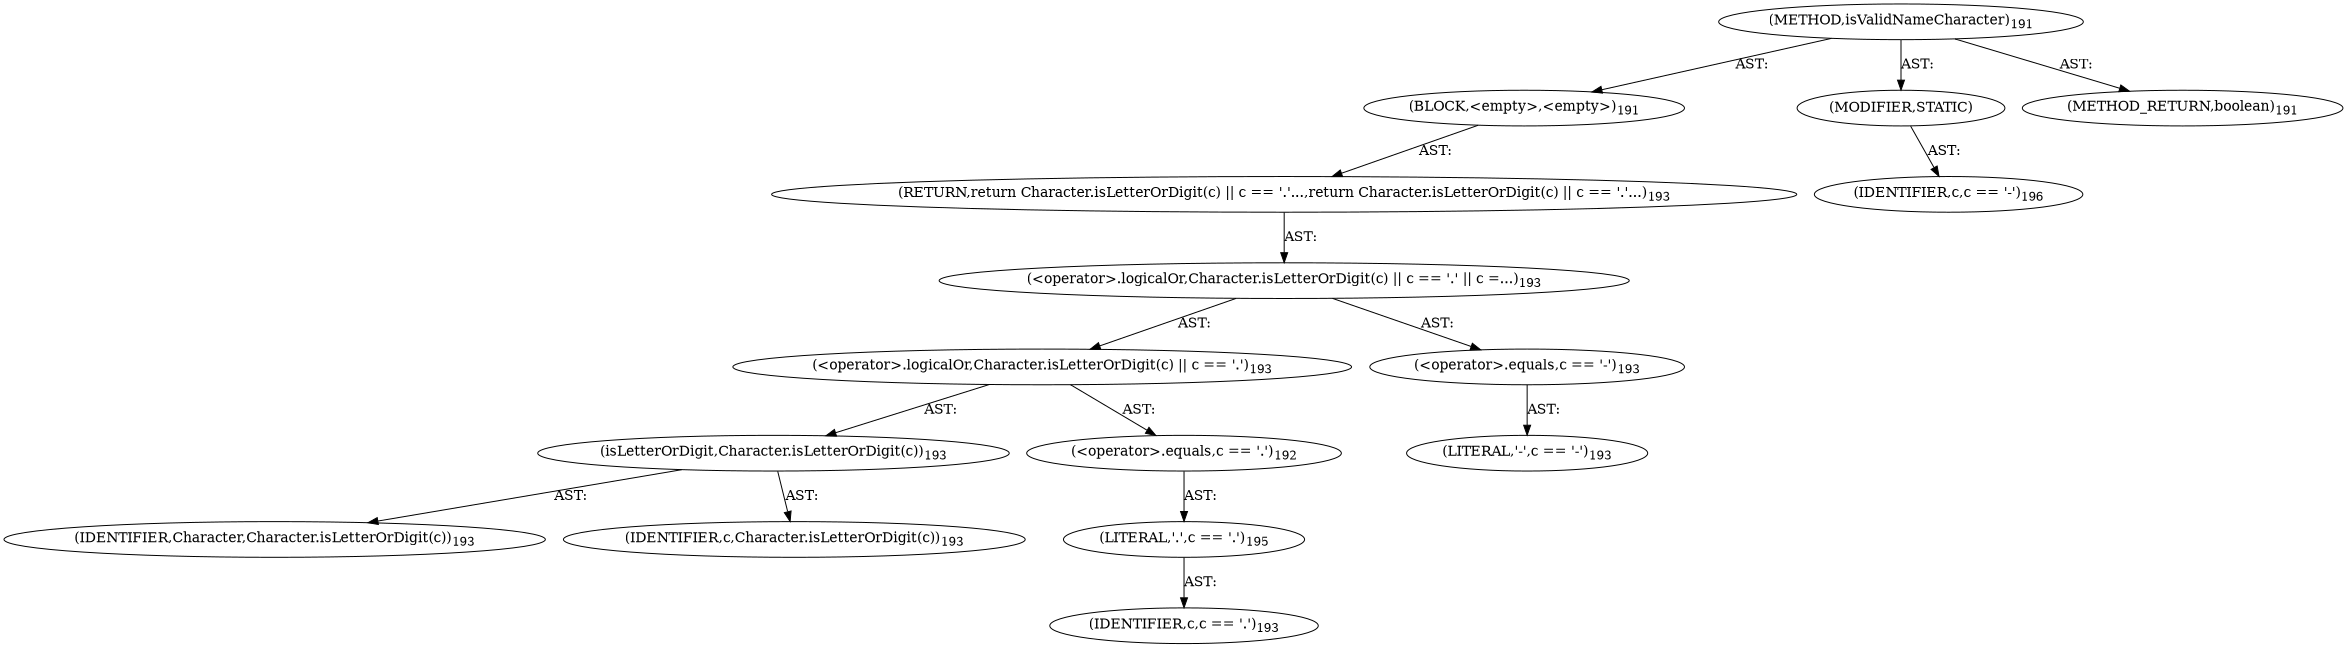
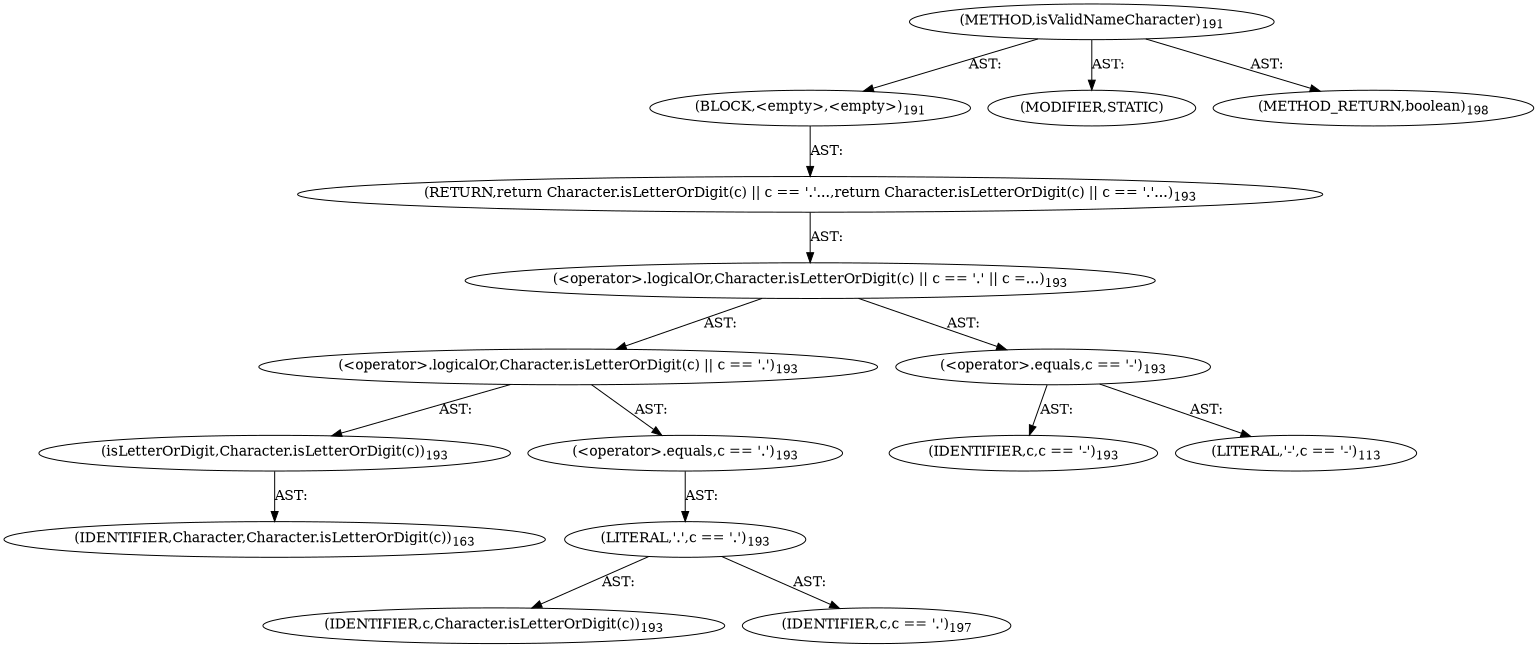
node "(METHOD_RETURN,boolean)": text "191" -> "198"
edge "(MODIFIER,STATIC)" -> "(IDENTIFIER,c,c == '-')": now "(<operator>.equals,c == '-')" -> "(IDENTIFIER,c,c == '-')"
node "(IDENTIFIER,c,c == '-')": text "196" -> "193"
node "(<operator>.equals,c == '.')": text "192" -> "193"
node "(LITERAL,'-',c == '-')": text "193" -> "113"
edge "(isLetterOrDigit,Character.isLetterOrDigit(c))" -> "(IDENTIFIER,c,Character.isLetterOrDigit(c))": now "(LITERAL,'.',c == '.')" -> "(IDENTIFIER,c,Character.isLetterOrDigit(c))"
node "(IDENTIFIER,Character,Character.isLetterOrDigit(c))": text "193" -> "163"
node "(LITERAL,'.',c == '.')": text "195" -> "193"
node "(IDENTIFIER,c,c == '.')": text "193" -> "197"
